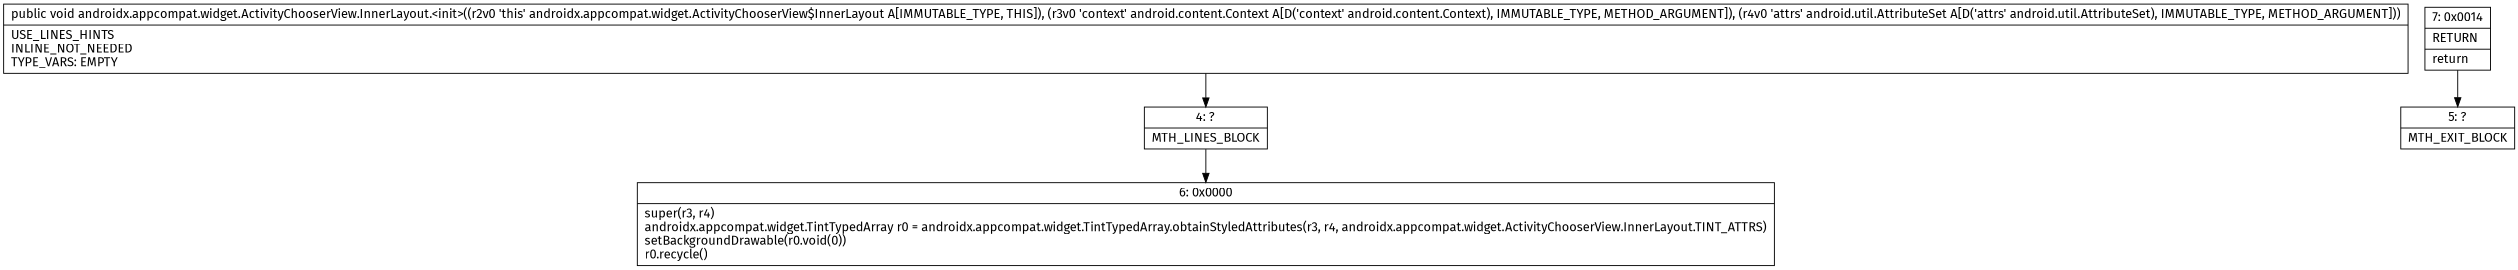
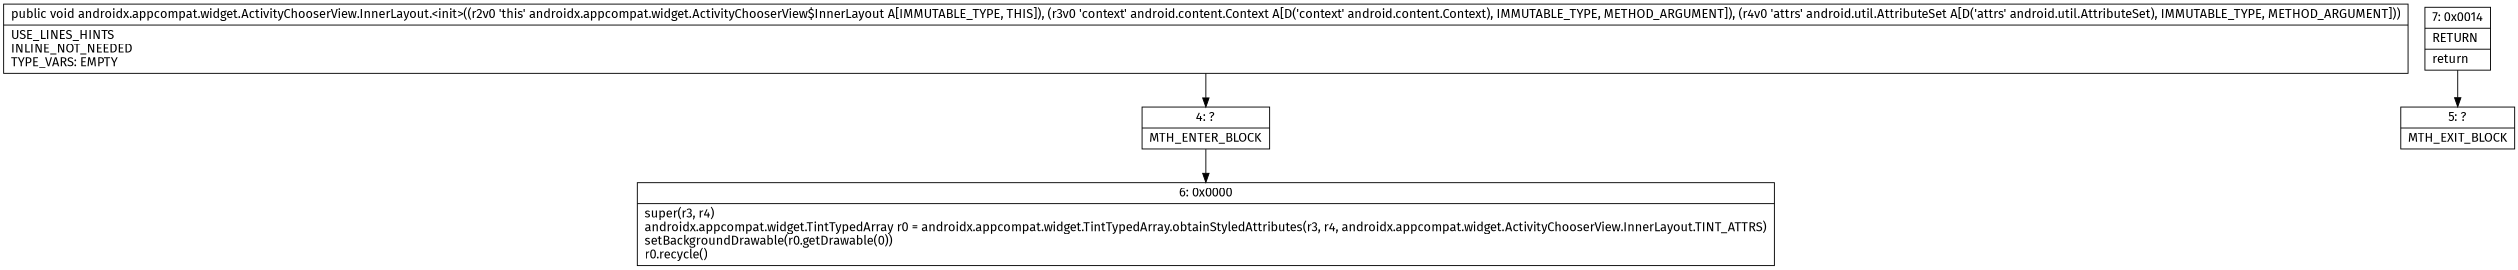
node "4: ?": text "MTH_LINES_BLOCK" -> "MTH_ENTER_BLOCK"
node "6: 0x0000": text "setBackgroundDrawable(r0.void(0))" -> "setBackgroundDrawable(r0.getDrawable(0))"
